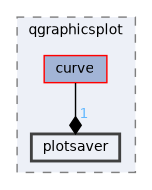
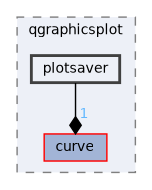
edge "curve" -> "plotsaver": reversed
